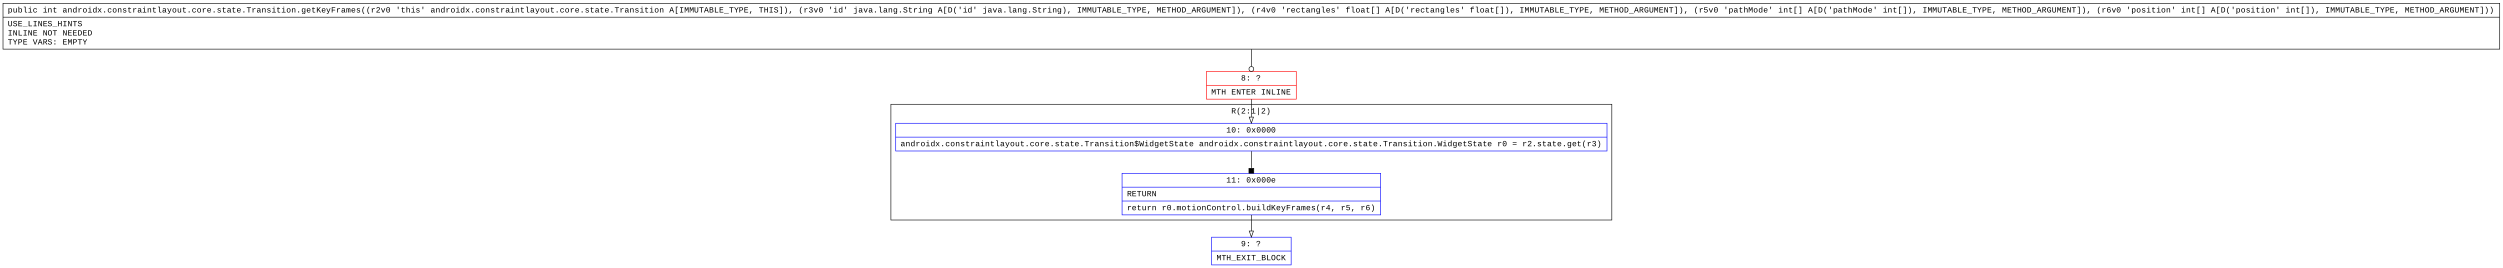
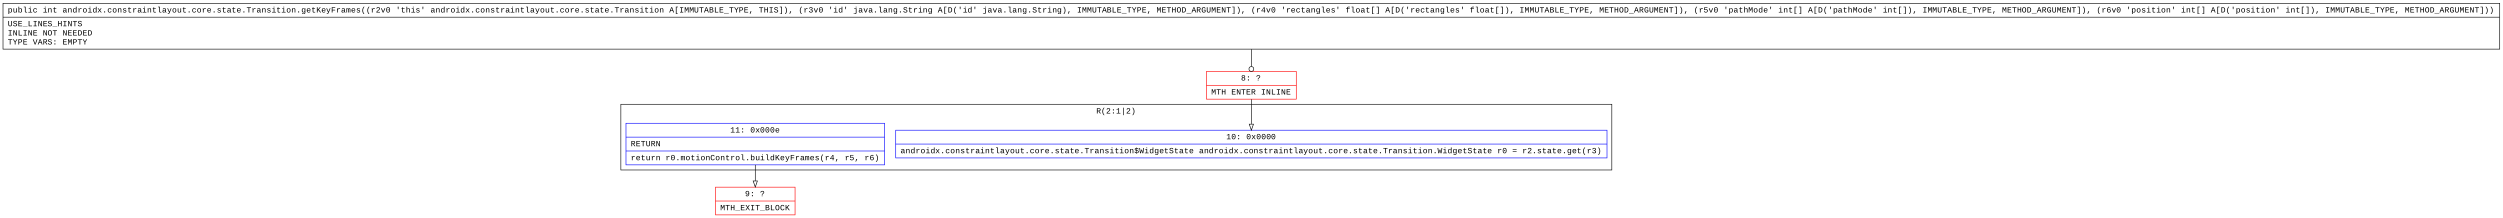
edge "10: 0x0000" -> "11: 0x000e": removed
node "9: ?": color blue -> red
